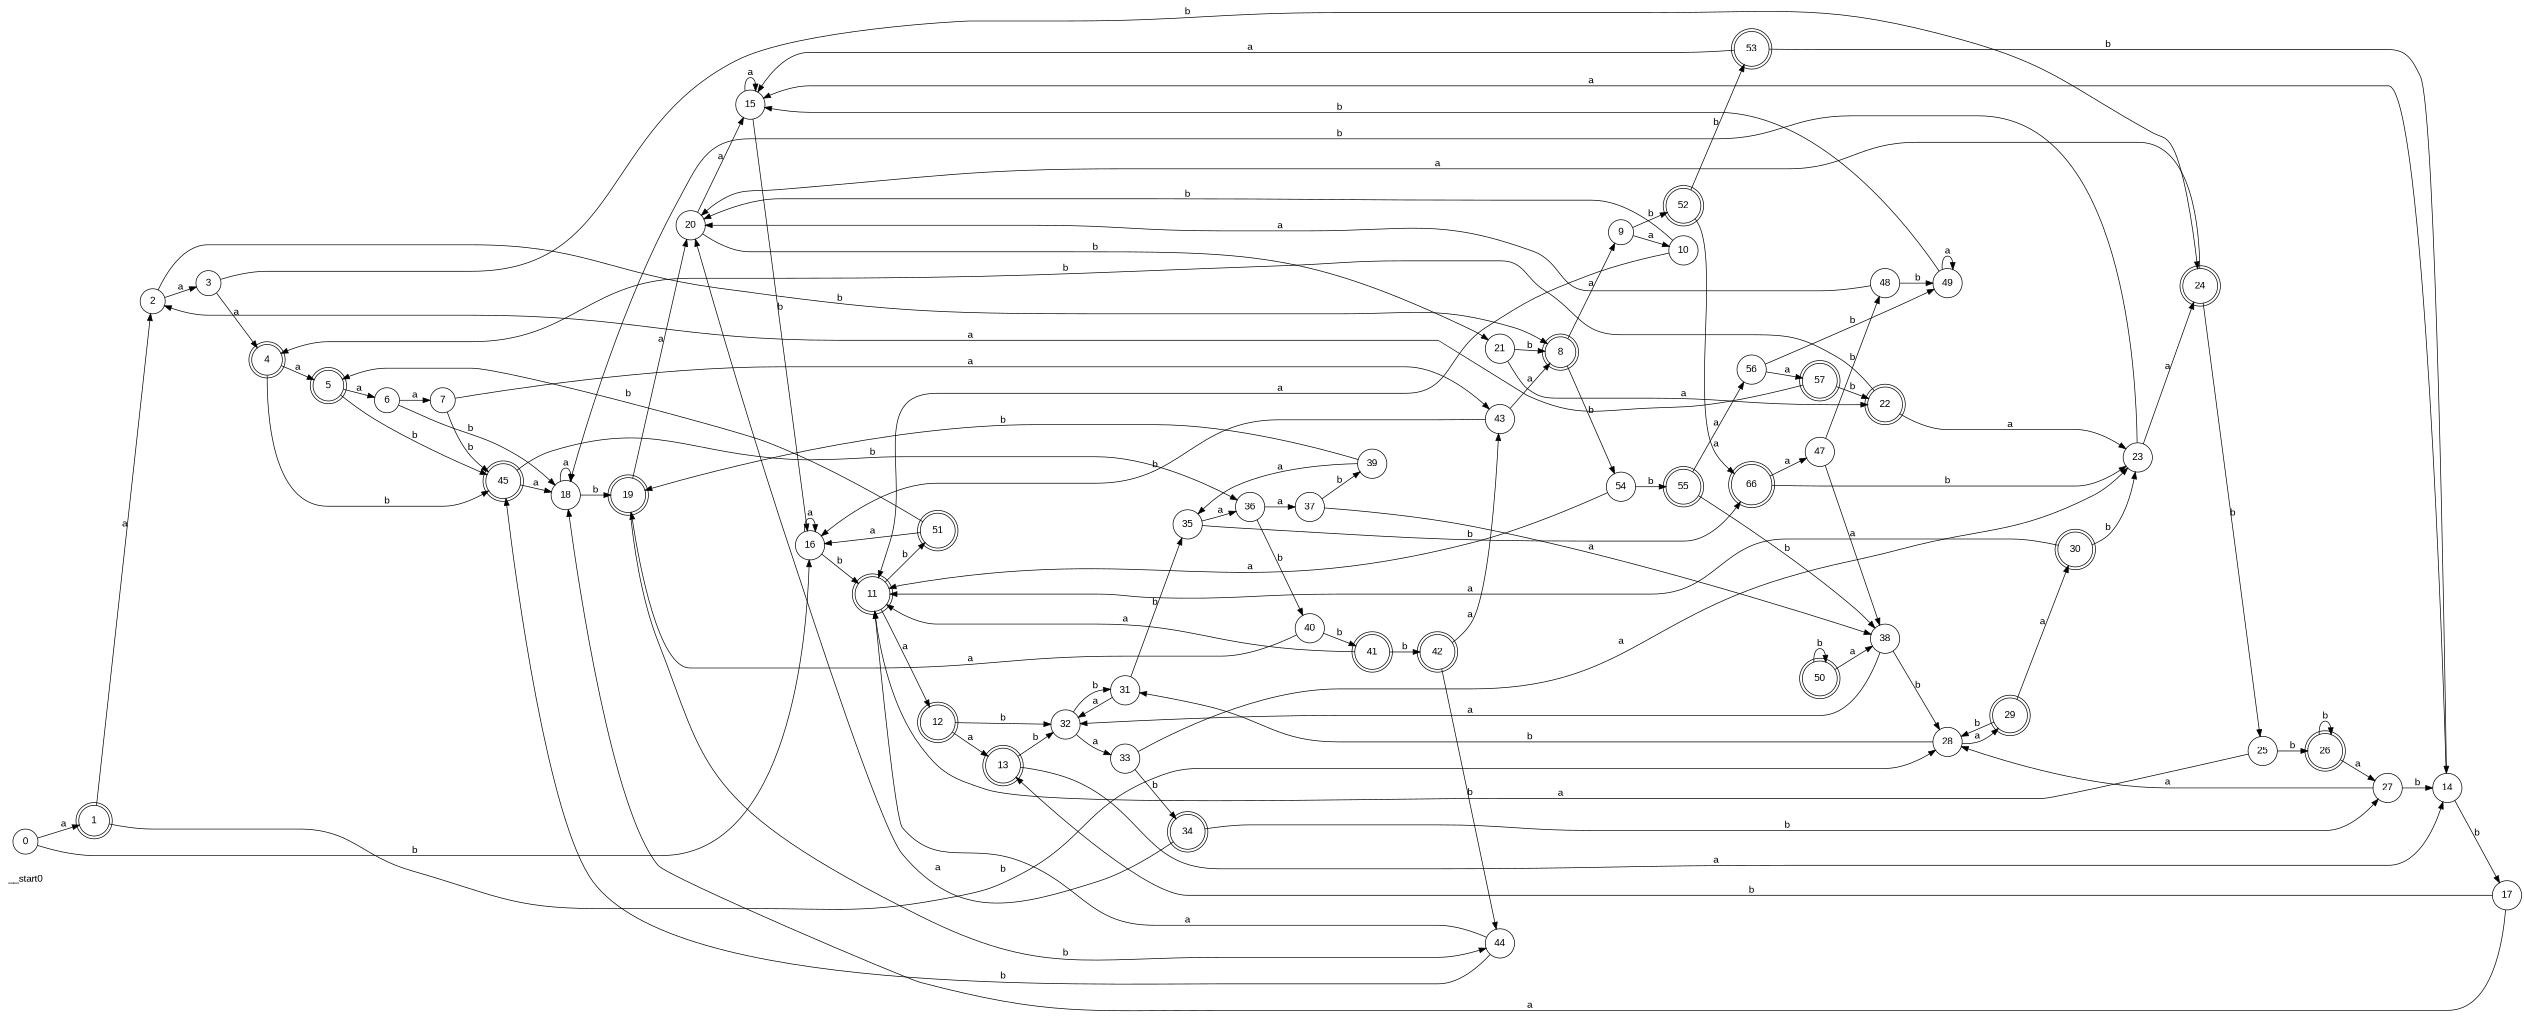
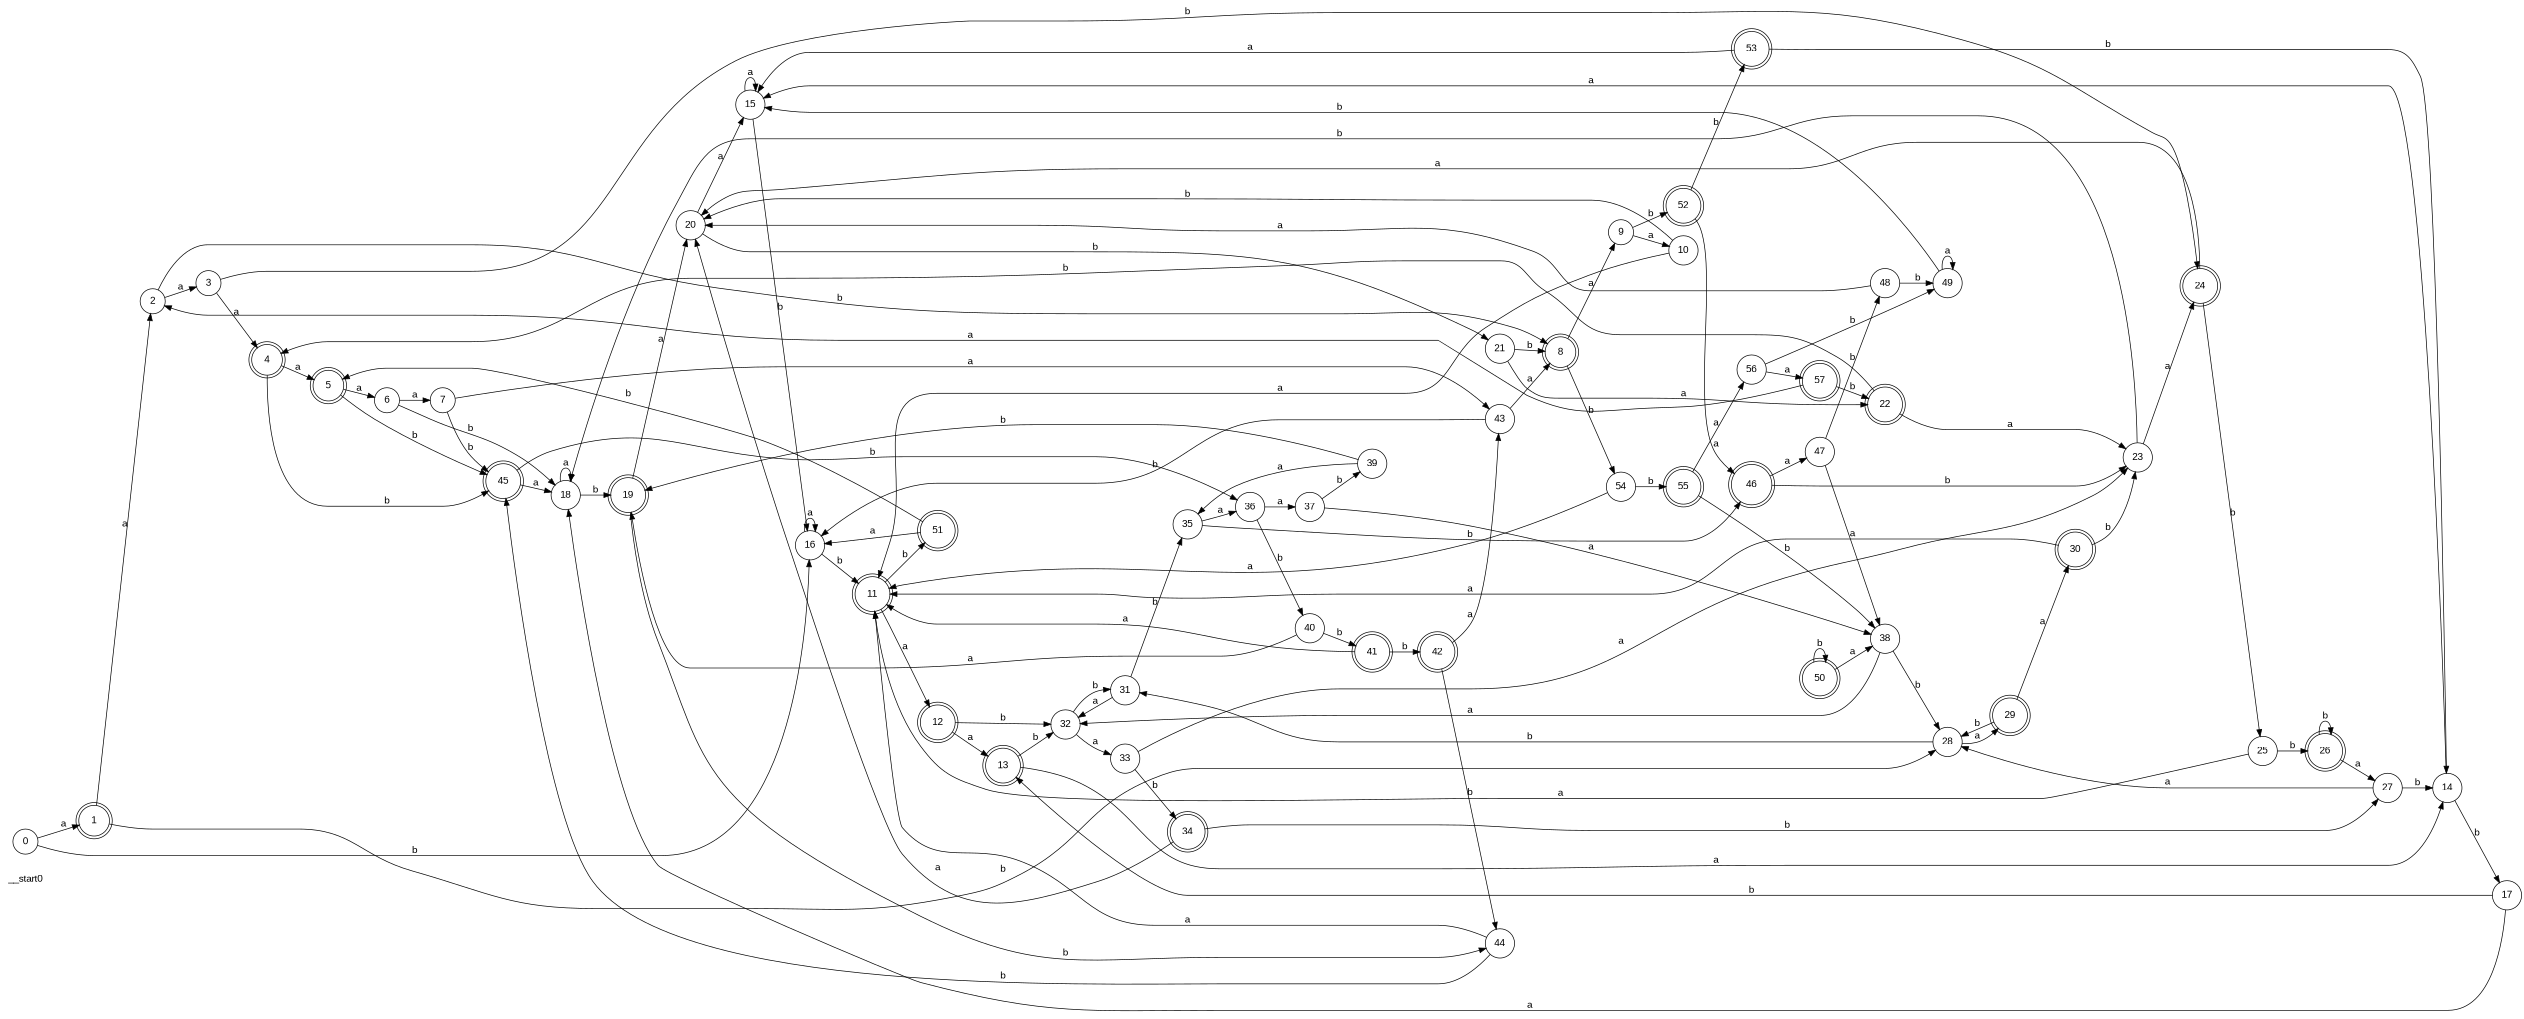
node "66": label "66" -> "46"
